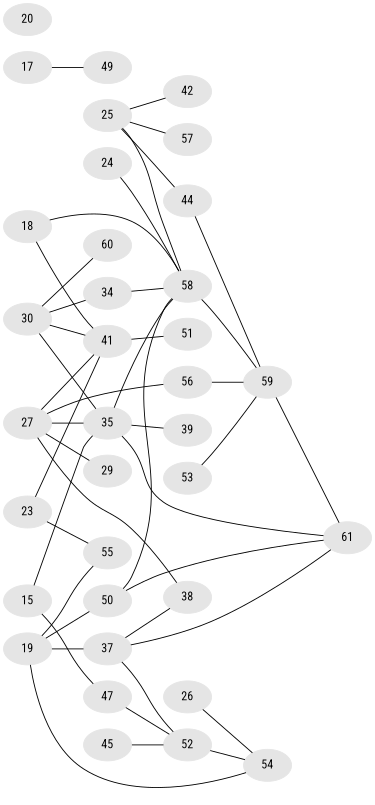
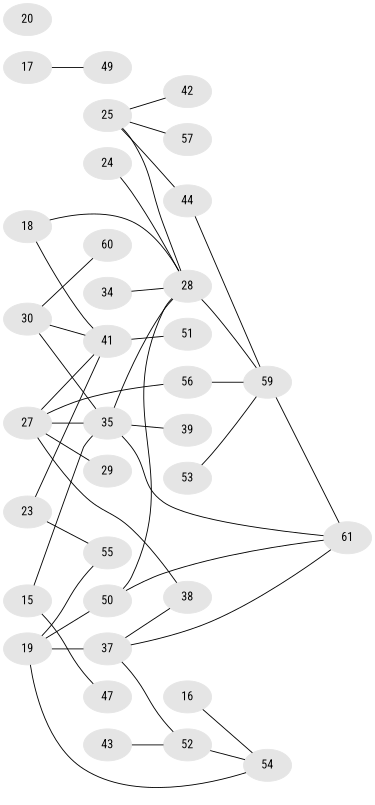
node "58": label "58" -> "28"
edge "34" -- "30": removed
node "26": label "26" -> "16"
edge "47" -- "52": removed
node "45": label "45" -> "43"
